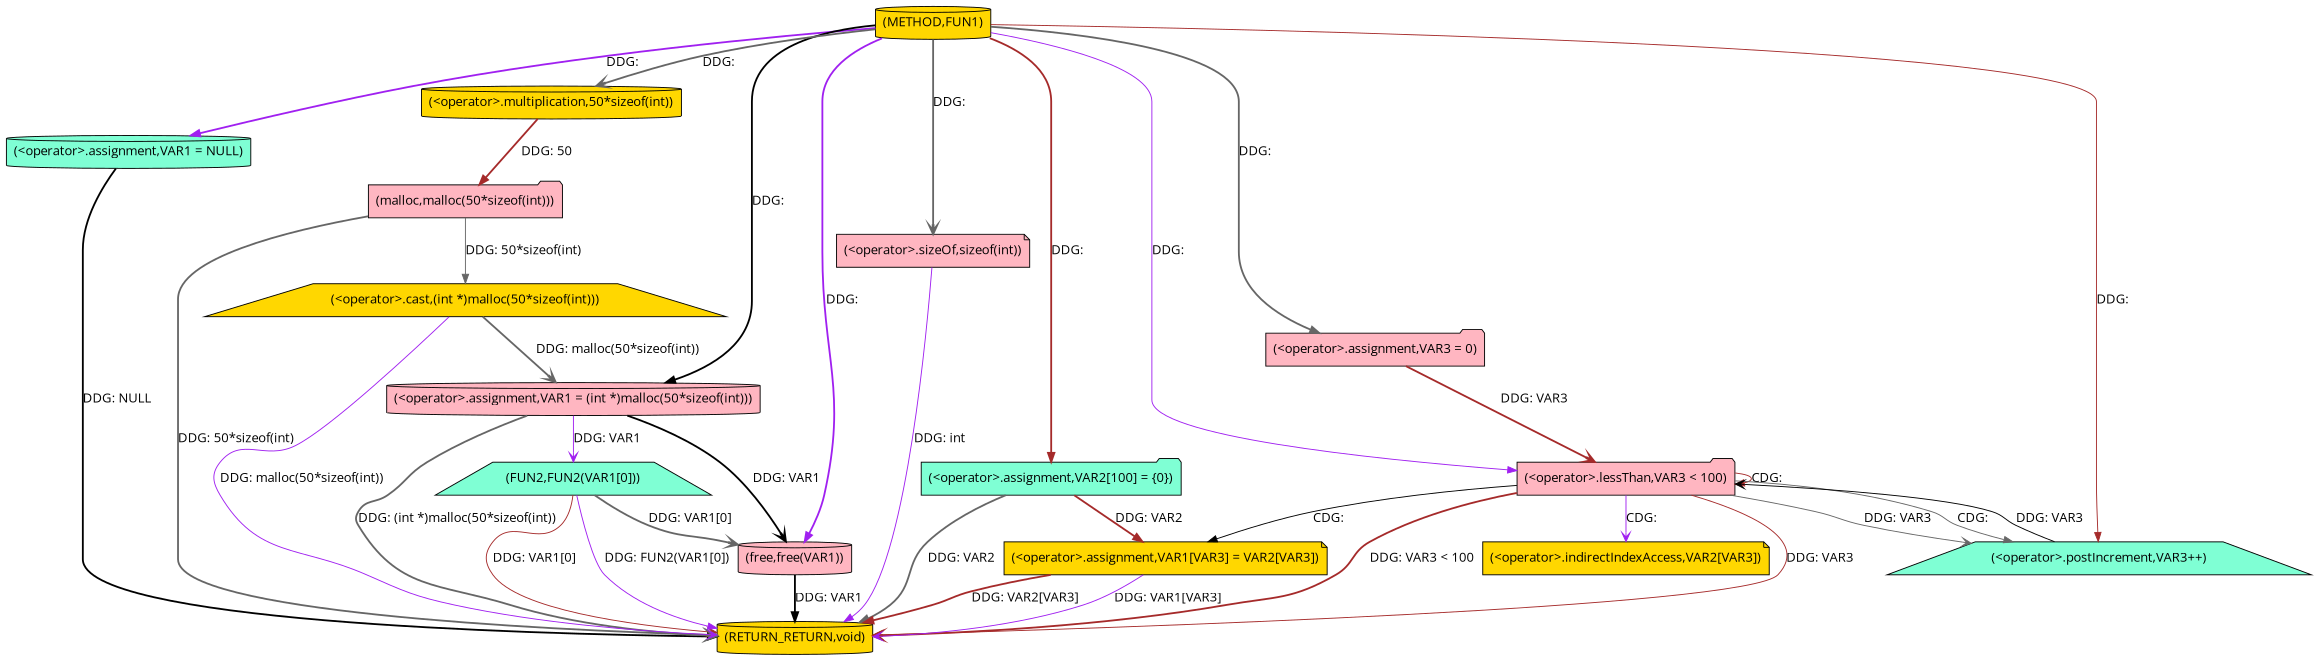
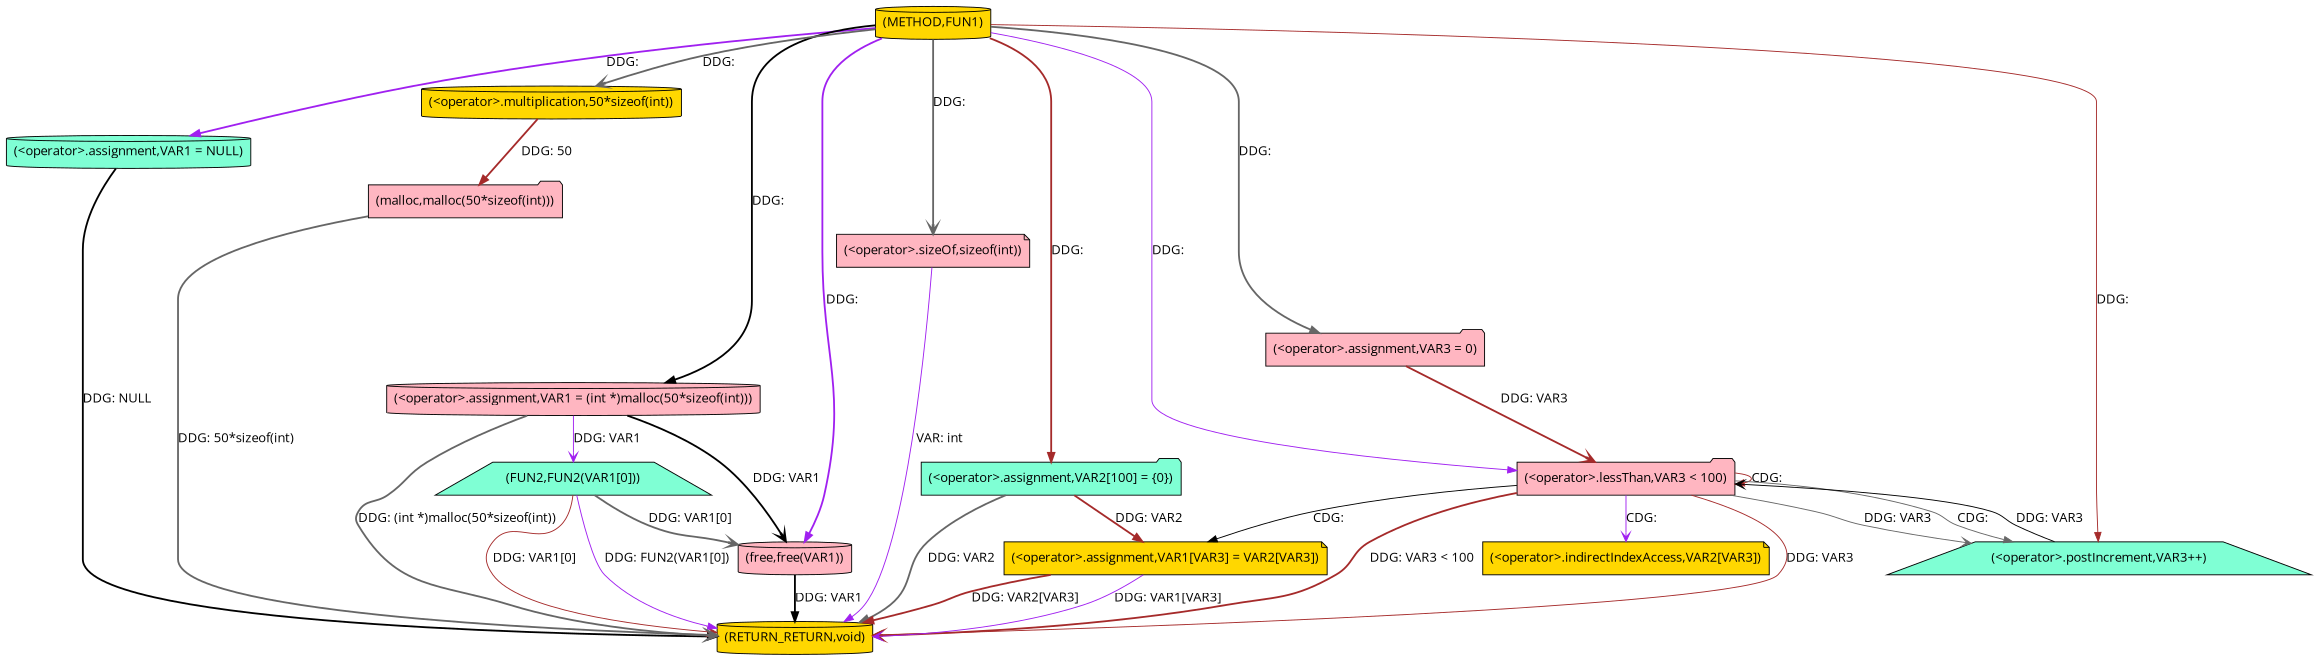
node "(<operator>.cast,(int *)malloc(50*sizeof(int)))": removed
edge "(<operator>.sizeOf,sizeof(int))" -> "(RETURN_RETURN,void)": label "DDG: int" -> "VAR: int"
